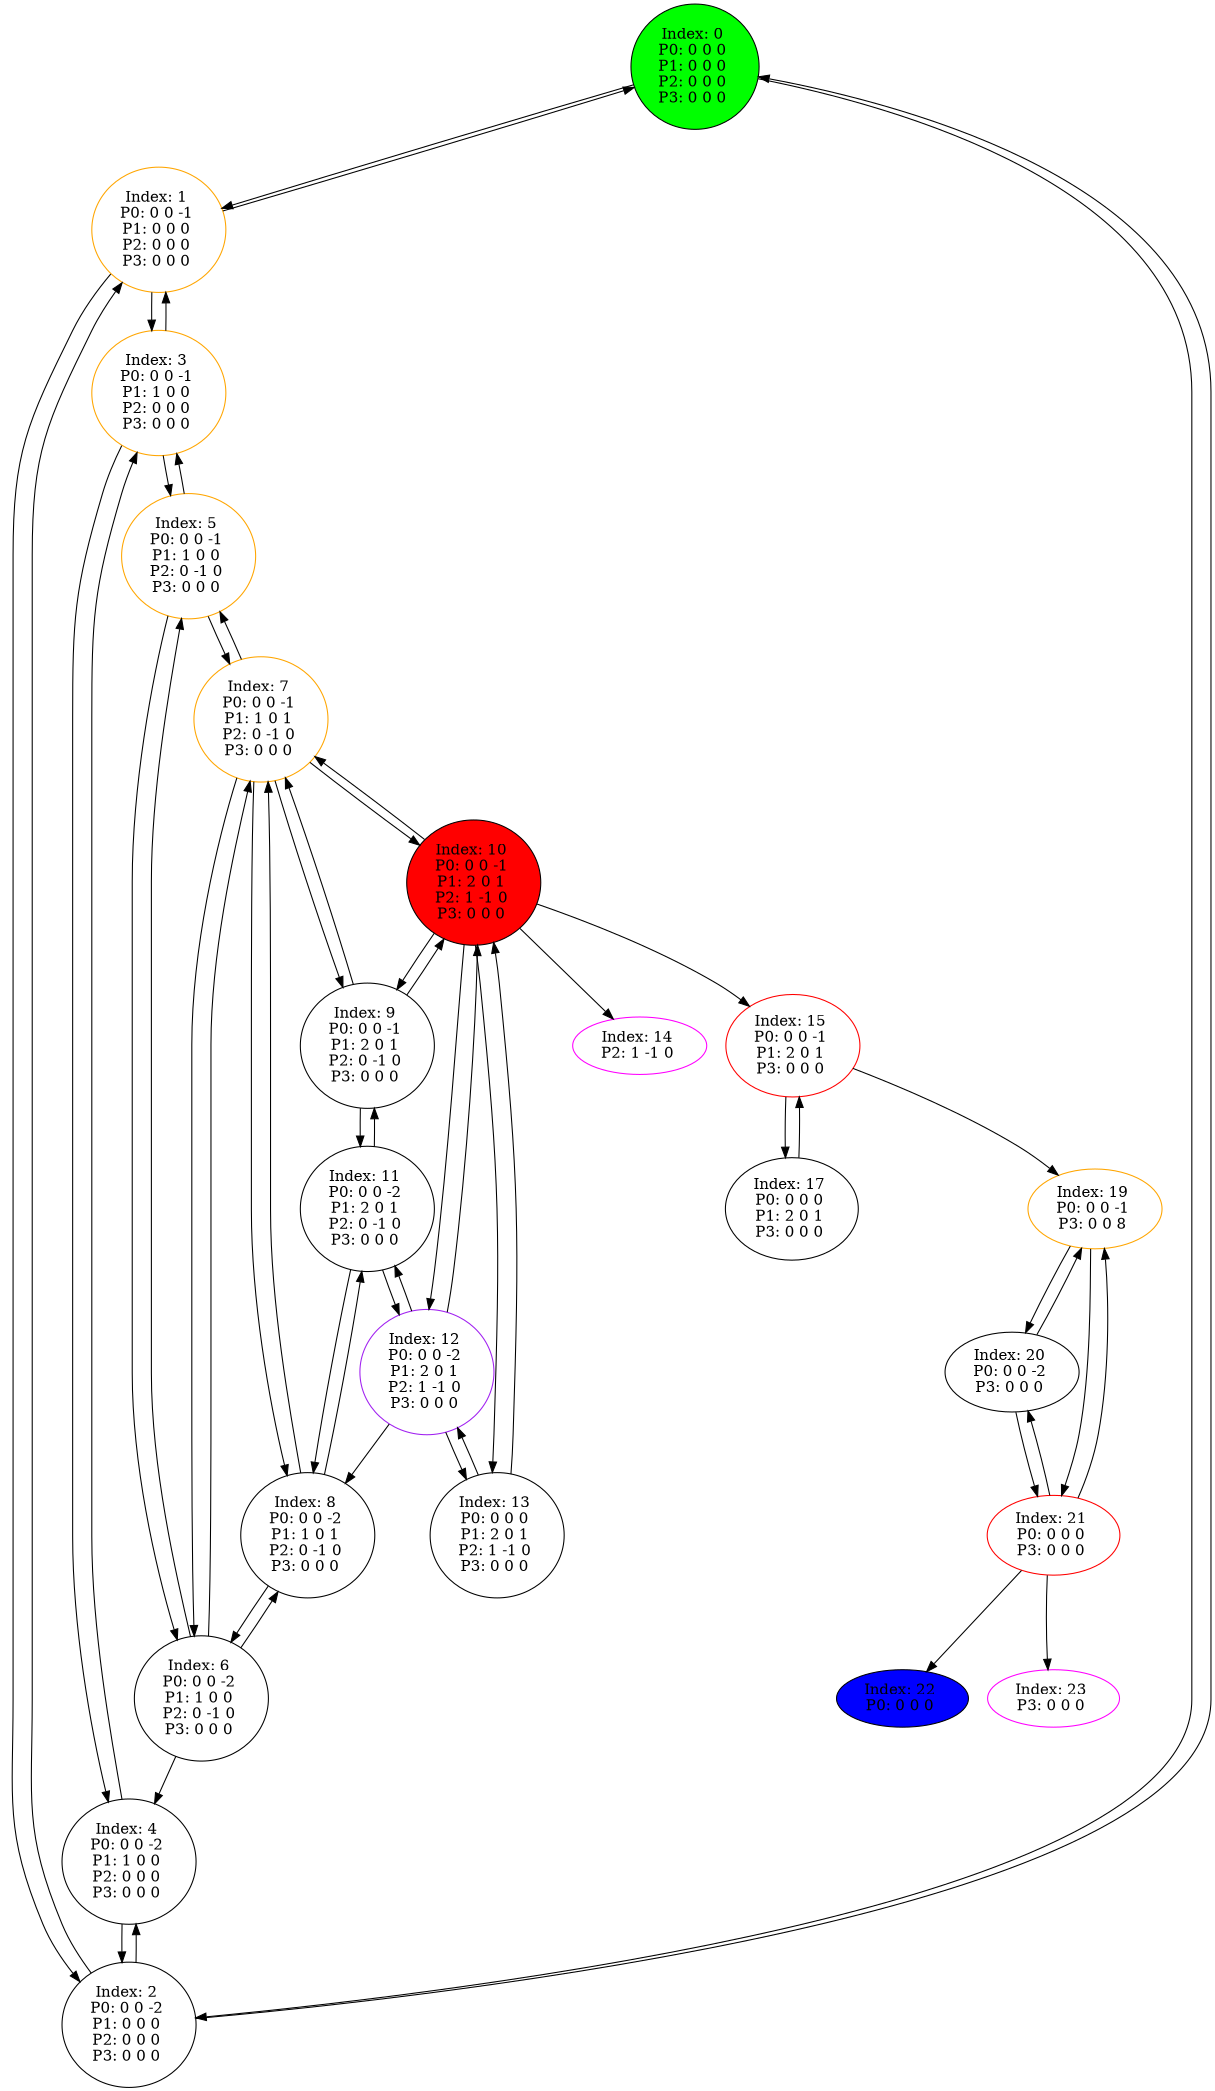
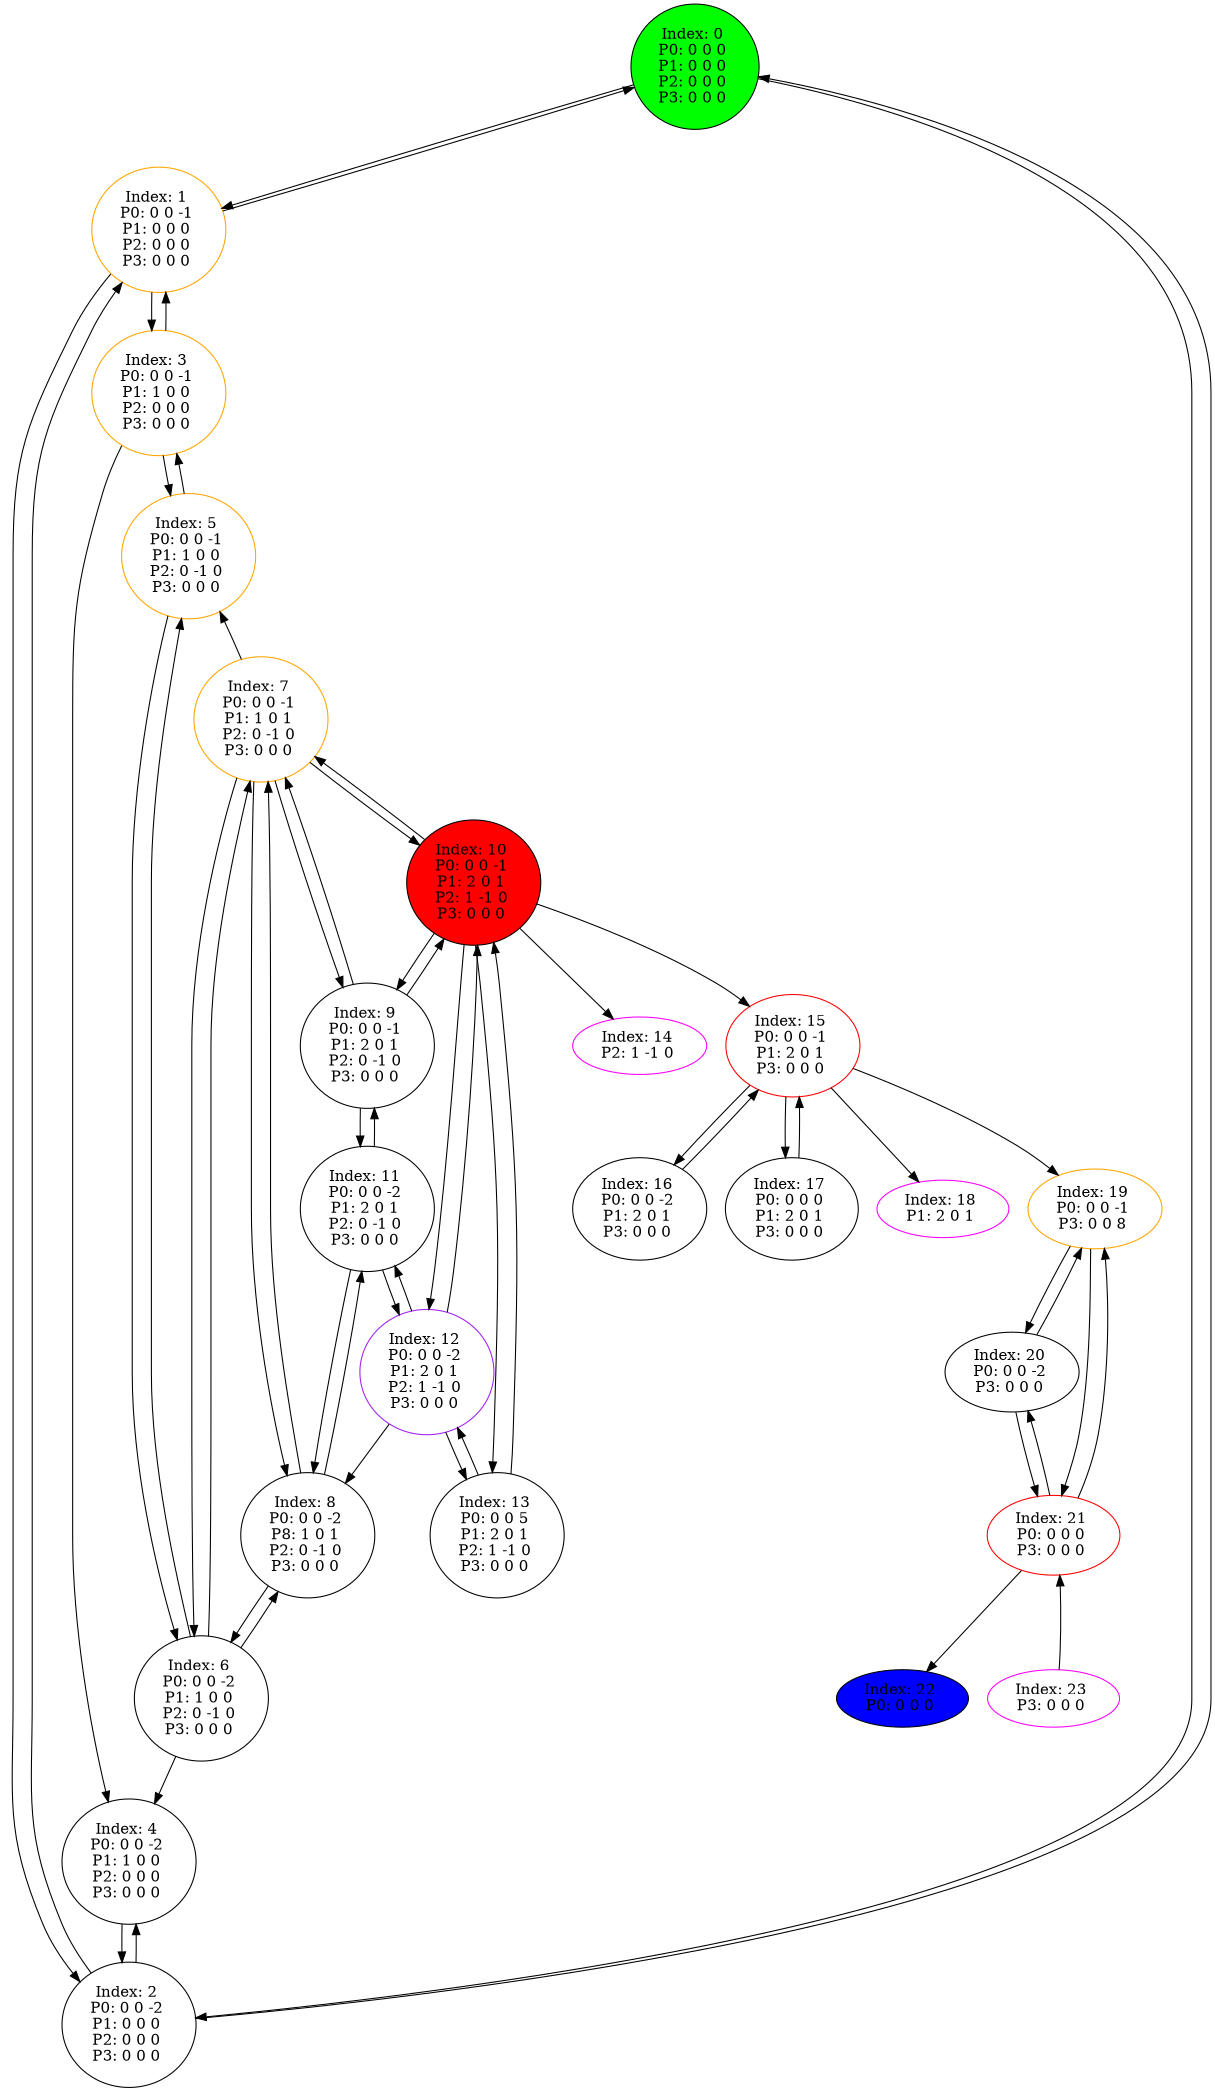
edge "Index: 5 P0: 0 0 -1 P1: 1 0 0 P2: 0 -1 0 P3: 0 0 0" -> "Index: 7 P0: 0 0 -1 P1: 1 0 1 P2: 0 -1 0 P3: 0 0 0": removed
edge "Index: 4 P0: 0 0 -2 P1: 1 0 0 P2: 0 0 0 P3: 0 0 0" -> "Index: 3 P0: 0 0 -1 P1: 1 0 0 P2: 0 0 0 P3: 0 0 0": removed
node "Index: 16 P0: 0 0 -2 P1: 2 0 1 P3: 0 0 0": added
node "Index: 18 P1: 2 0 1": added
node "Index: 8 P0: 0 0 -2 P1: 1 0 1 P2: 0 -1 0 P3: 0 0 0": label "Index: 8 P0: 0 0 -2 P1: 1 0 1 P2: 0 -1 0 P3: 0 0 0" -> "Index: 8 P0: 0 0 -2 P8: 1 0 1 P2: 0 -1 0 P3: 0 0 0"
node "Index: 13 P0: 0 0 0 P1: 2 0 1 P2: 1 -1 0 P3: 0 0 0": label "Index: 13 P0: 0 0 0 P1: 2 0 1 P2: 1 -1 0 P3: 0 0 0" -> "Index: 13 P0: 0 0 5 P1: 2 0 1 P2: 1 -1 0 P3: 0 0 0"
edge "Index: 21 P0: 0 0 0 P3: 0 0 0" -> "Index: 23 P3: 0 0 0": reversed
